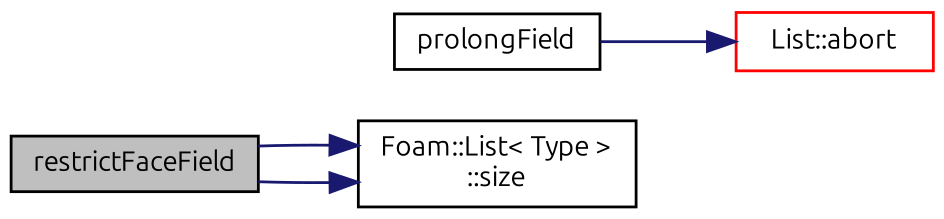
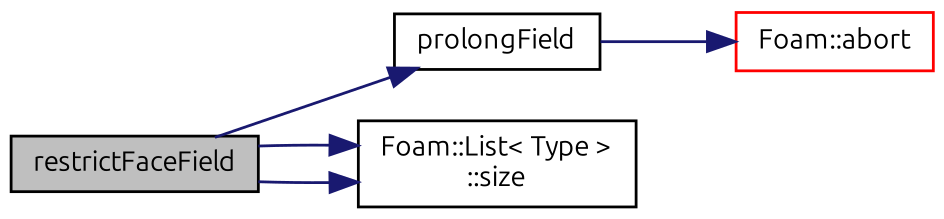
node "List::abort": label "List::abort" -> "Foam::abort"
edge "restrictFaceField" -> "prolongField": added
